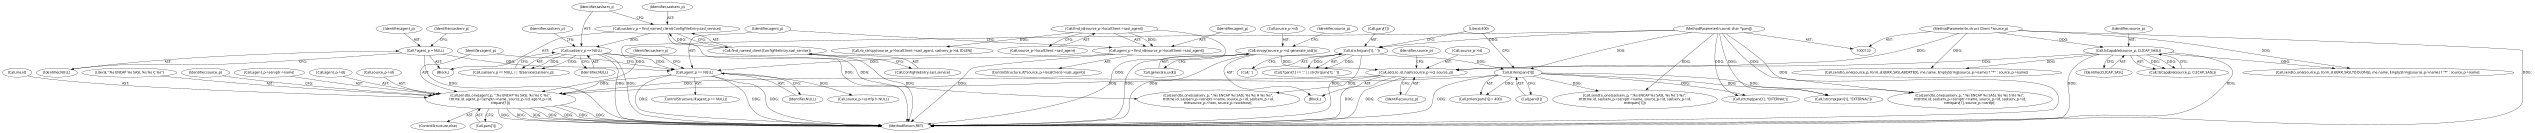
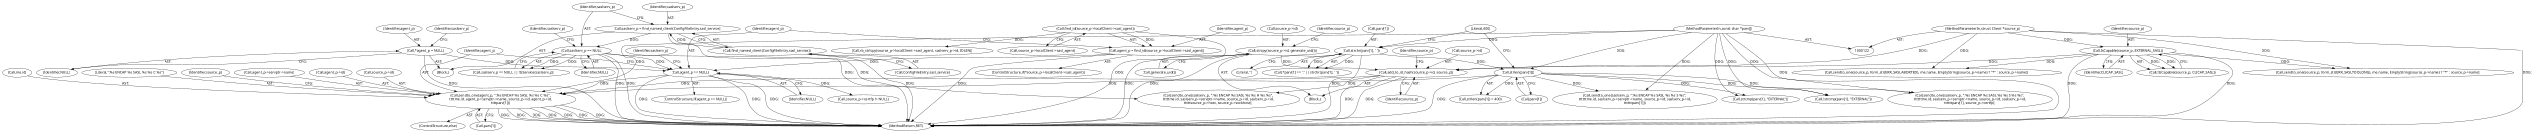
node "(Call,IsCapable(source_p, CLICAP_SASL))": label "(Call,IsCapable(source_p, CLICAP_SASL))" -> "(Call,IsCapable(source_p, EXTERNAL_SASL))"
node "(Call,' ')": label "(Call,' ')" -> "(Literal,' ')"
